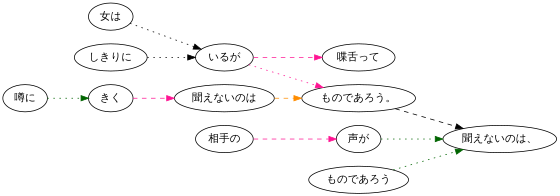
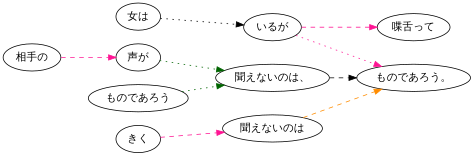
node "しきりに": removed
node "噂に": removed
edge "ものであろう。" -> "聞えないのは、": reversed
